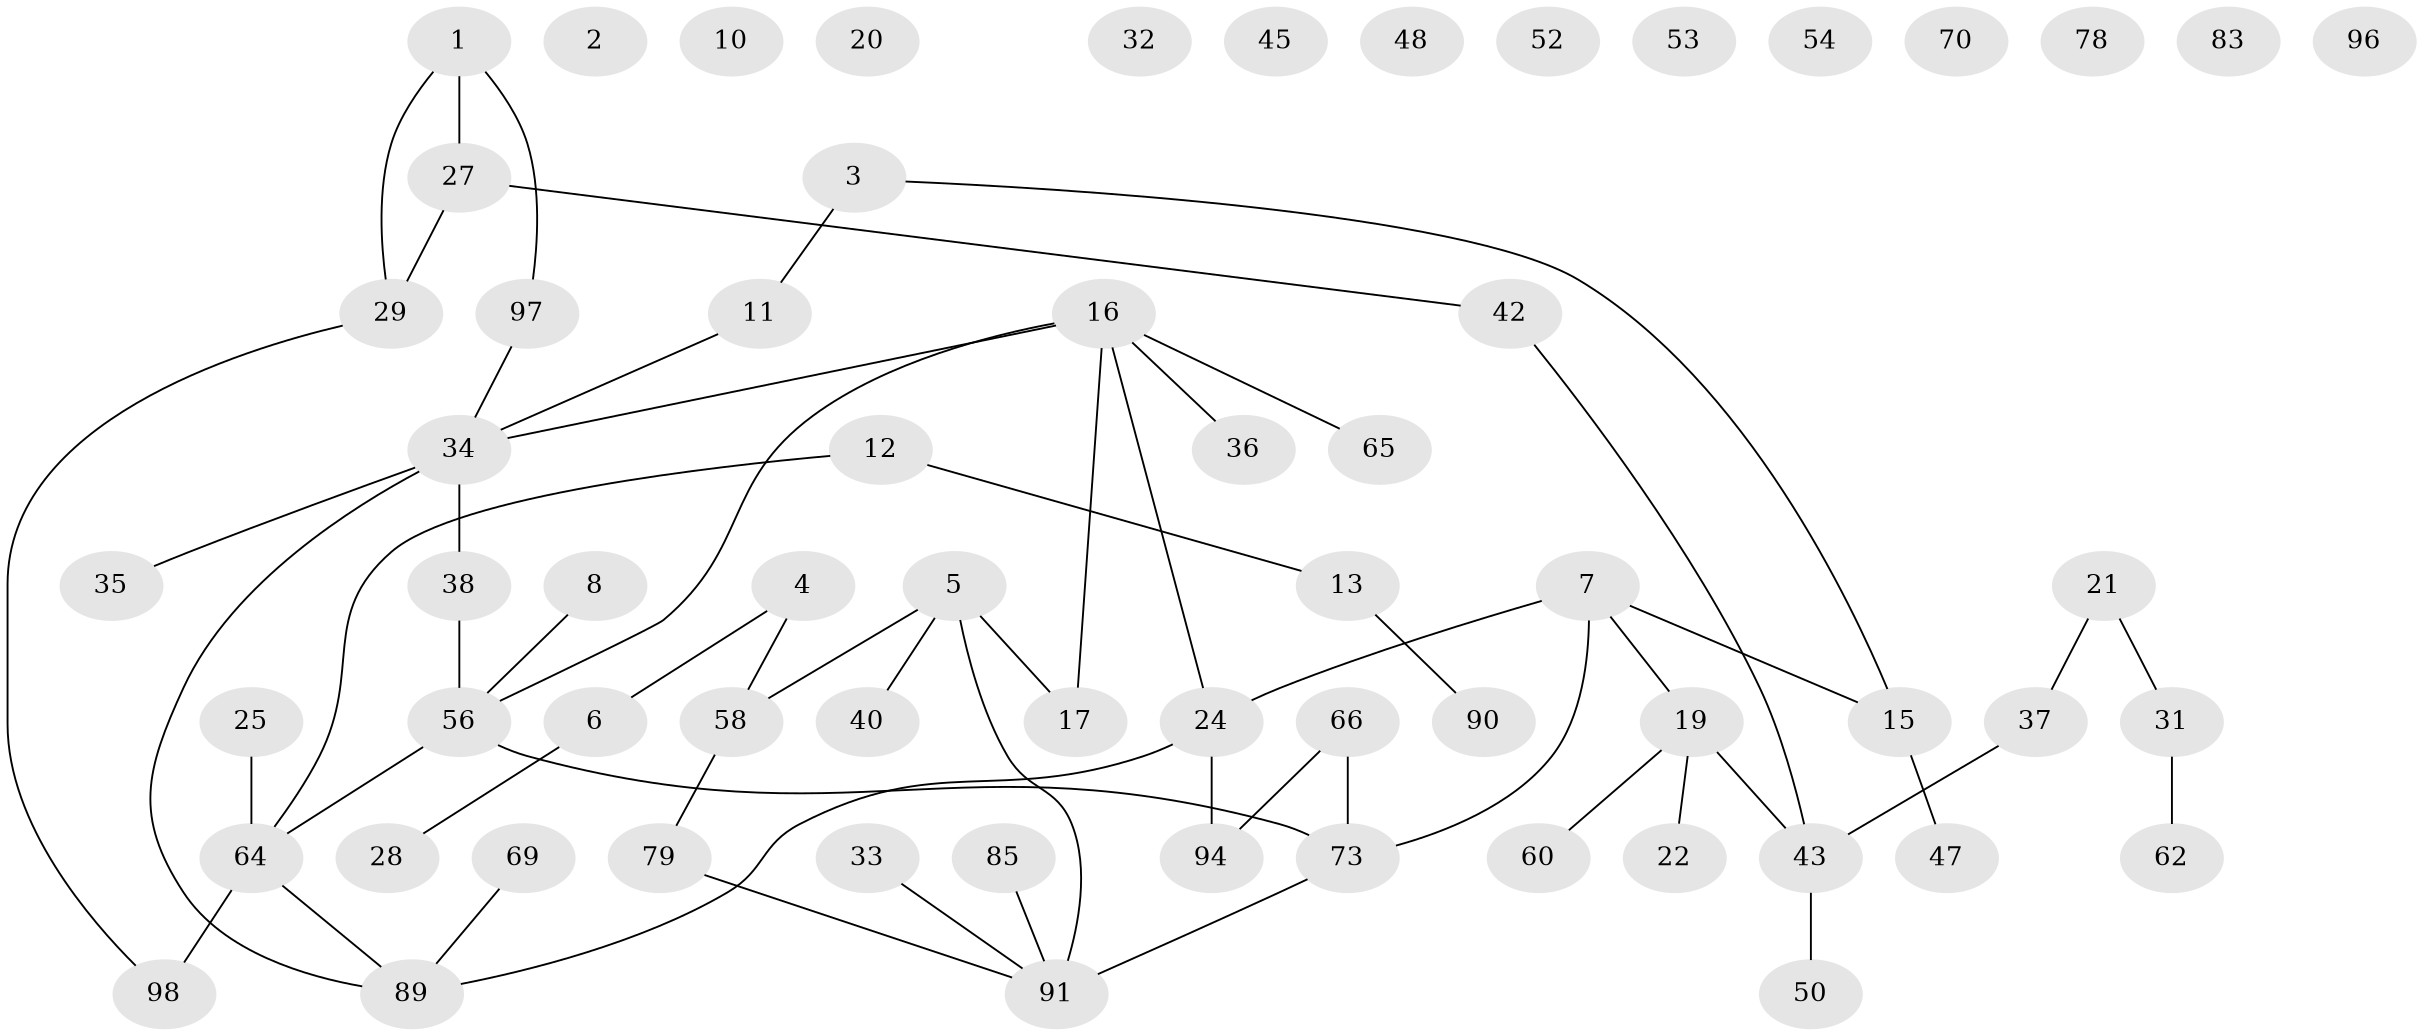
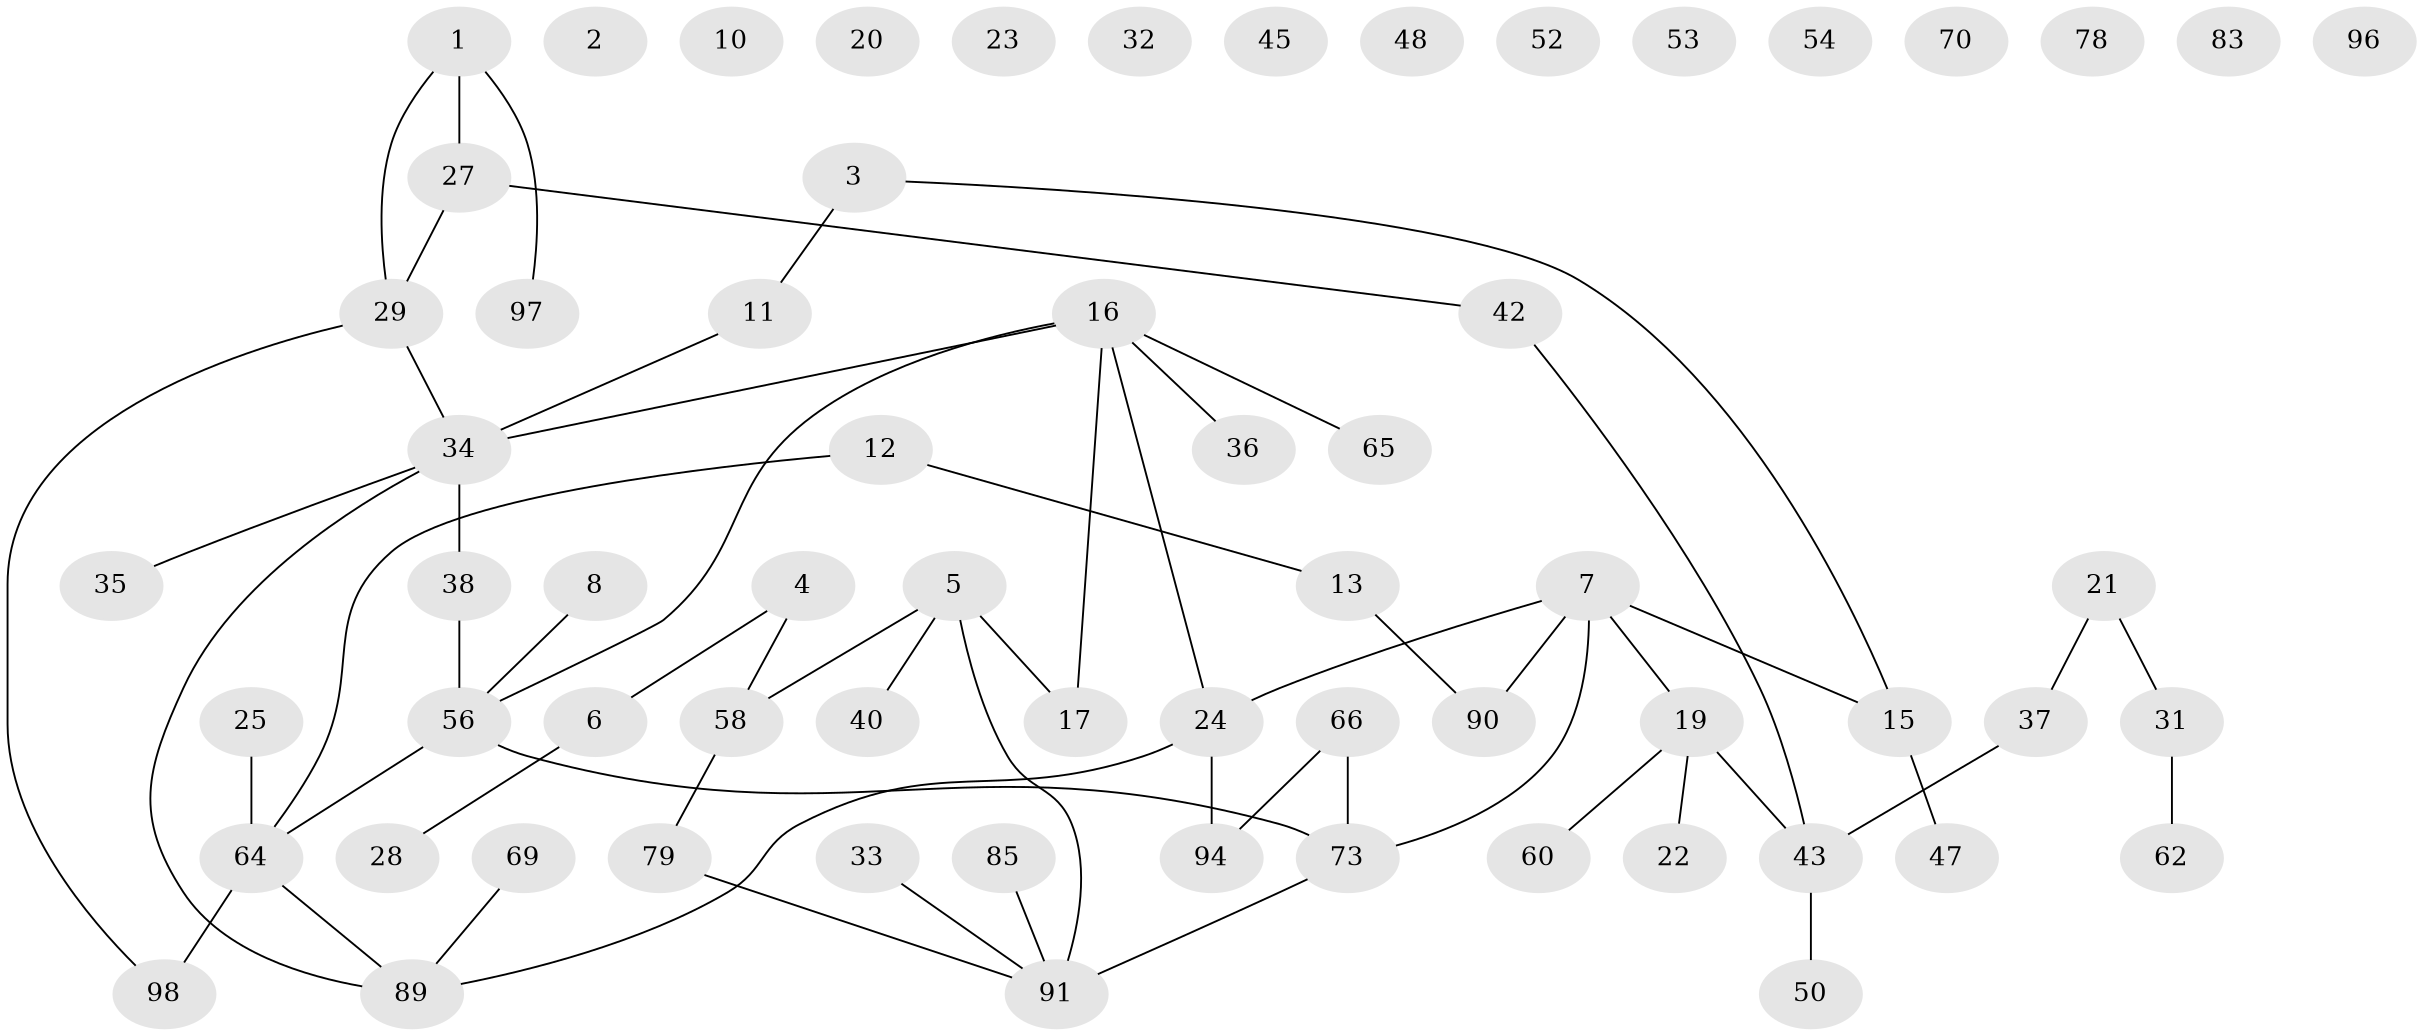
node "23": added
edge "97" -- "34": now "29" -- "34"
edge "7" -- "90": added
